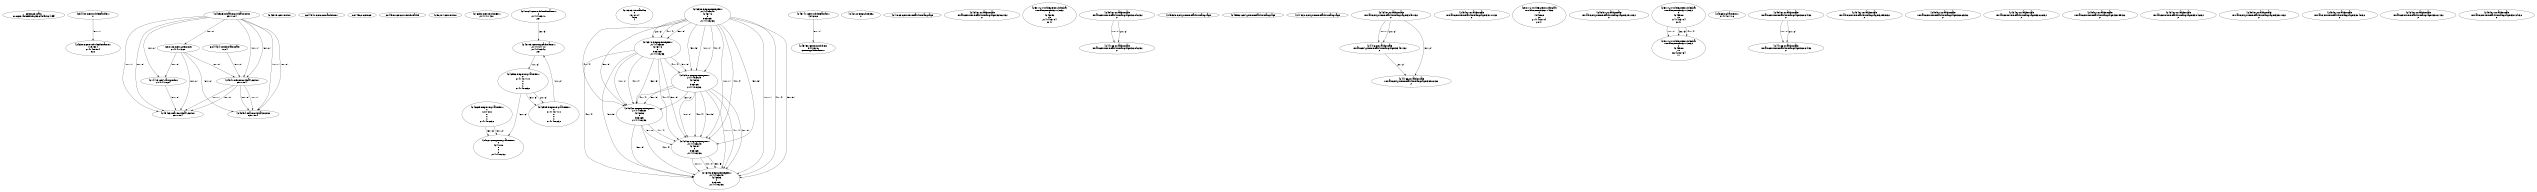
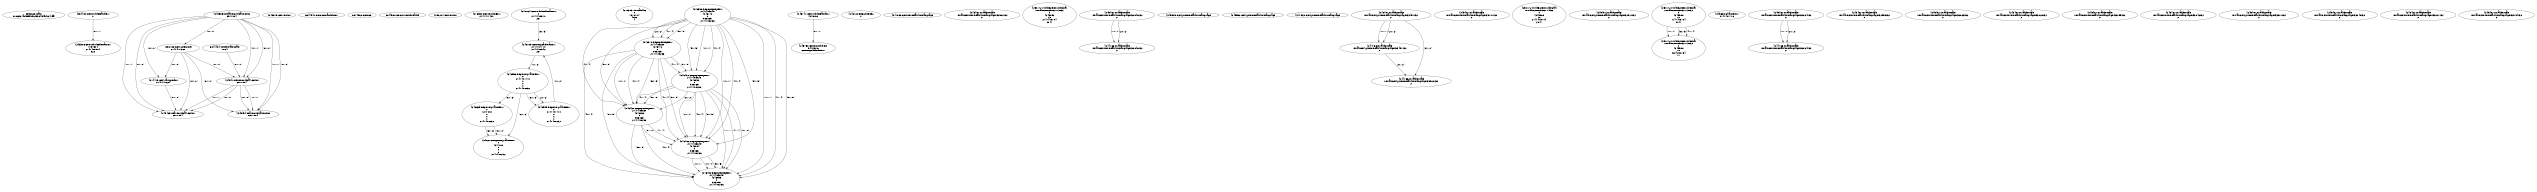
edge "4246556.RegQueryValueExW 0 2147407710 0 0 0 2147408232" -> "4246635.RegQueryValueExW 0 4247000 0 0 0 2147408232": added, label "(6-->6)"
